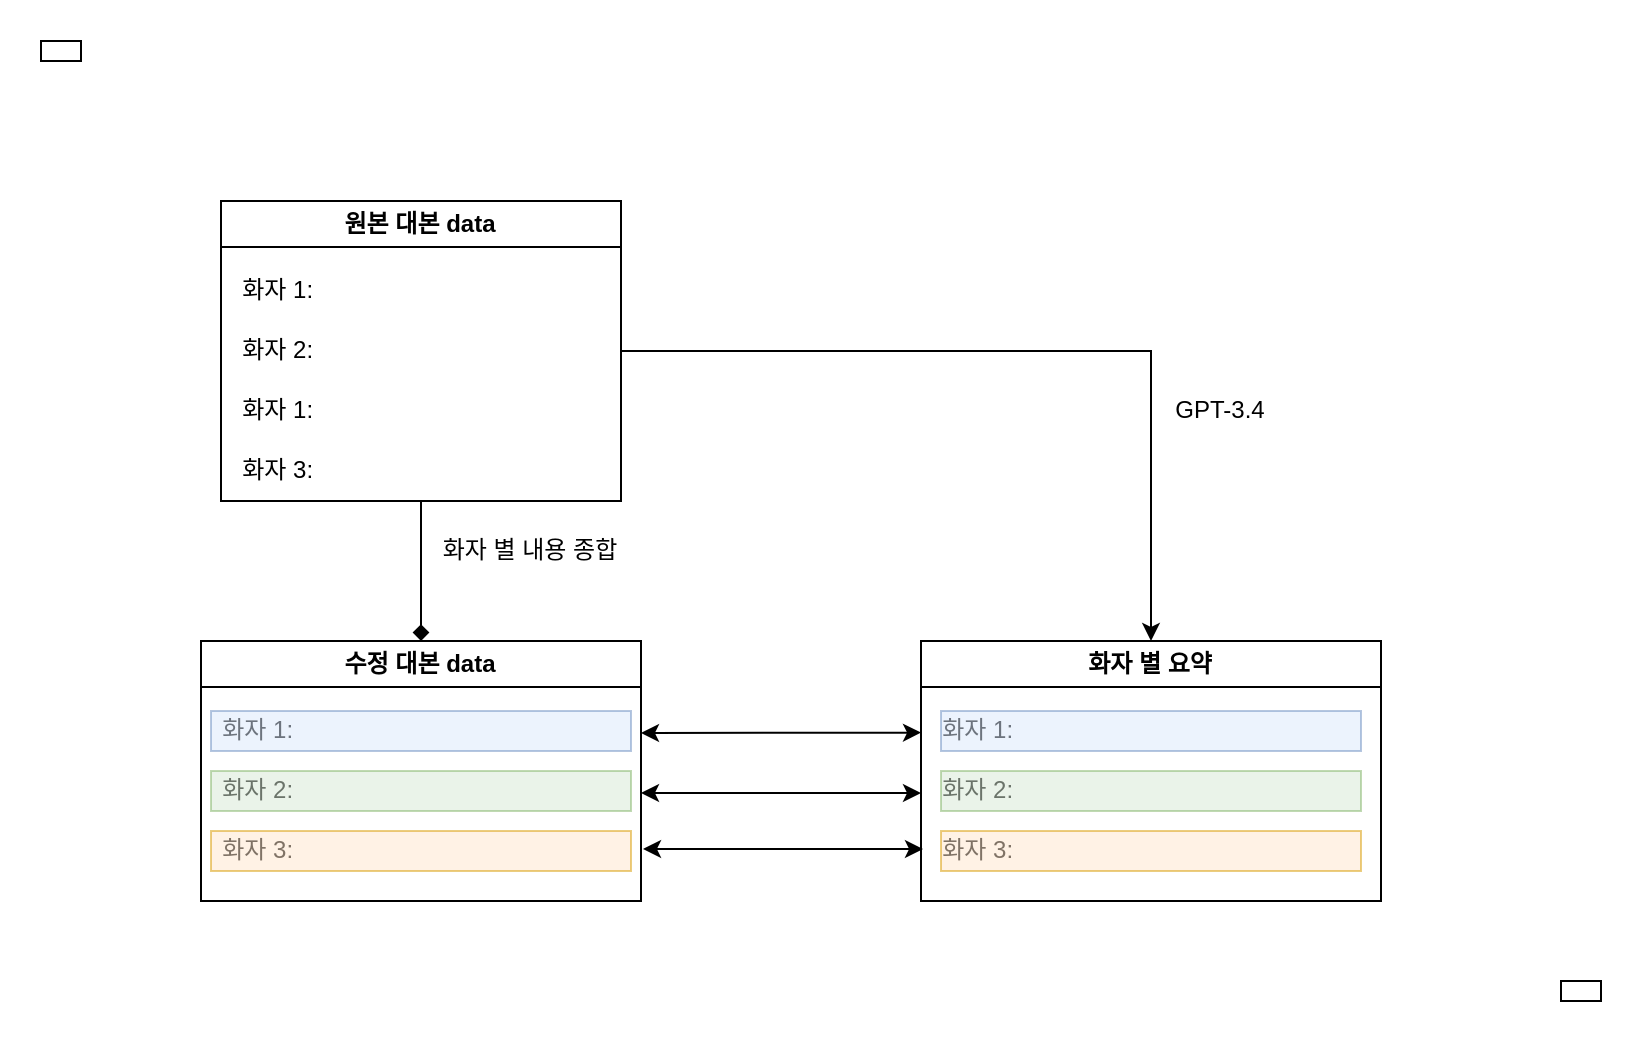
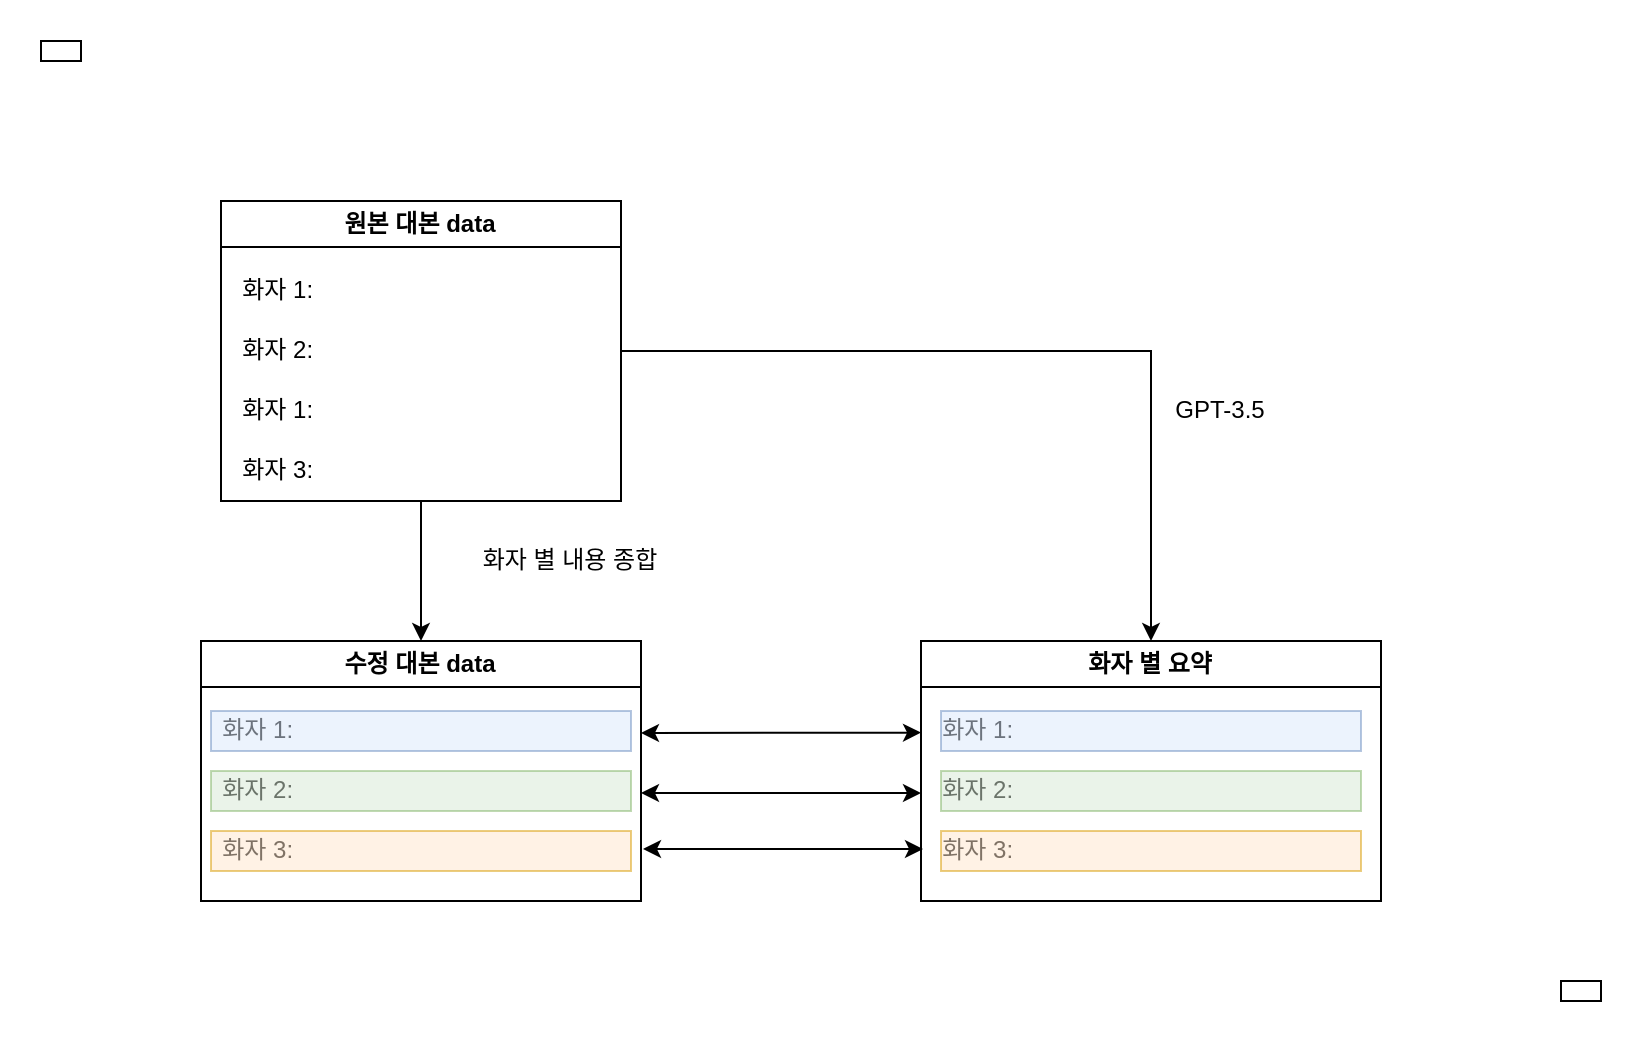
node "GPT-3.4": label "GPT-3.4" -> "GPT-3.5"
node "화자 별 내용 종합": moved (531, 551) -> (571, 561)
edge "원본 대본 data" -> "수정 대본 data": arrowhead diamond -> classic
